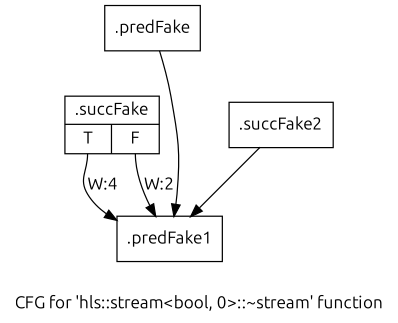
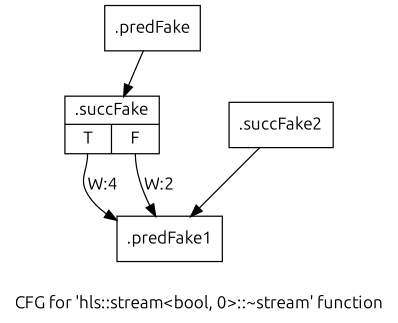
edge ".predFake" -> ".predFake1": now ".predFake" -> ".succFake"
